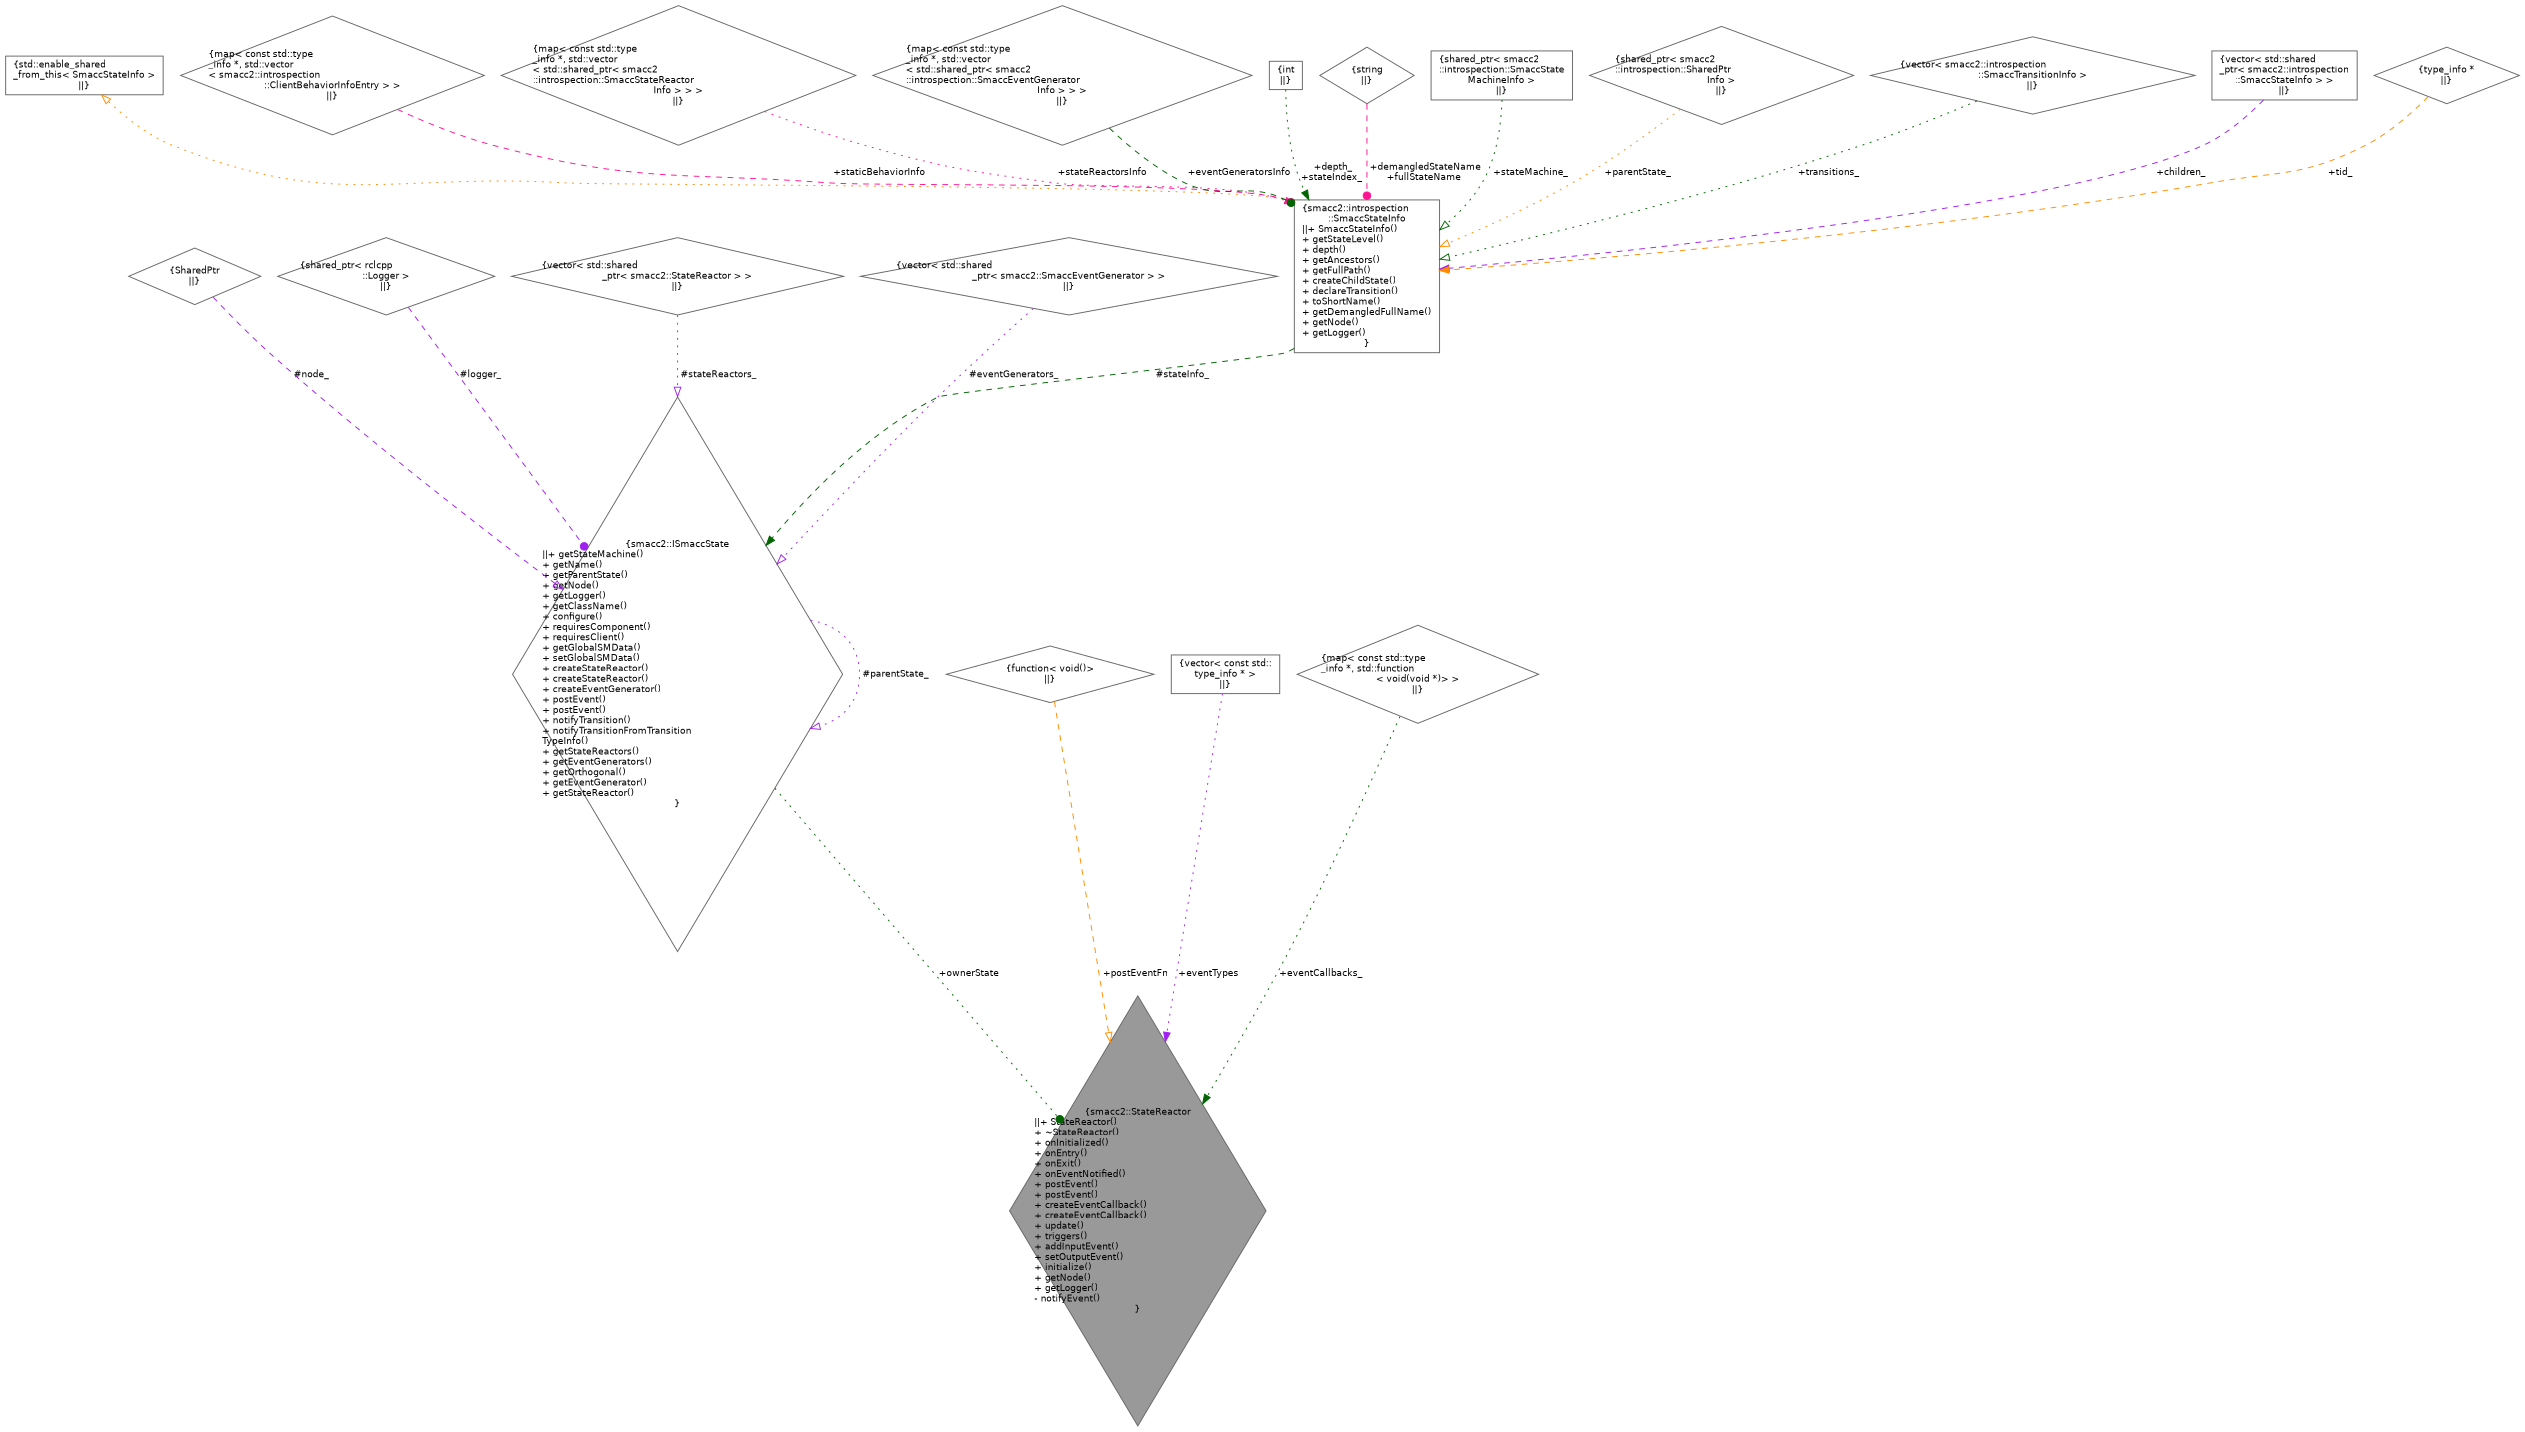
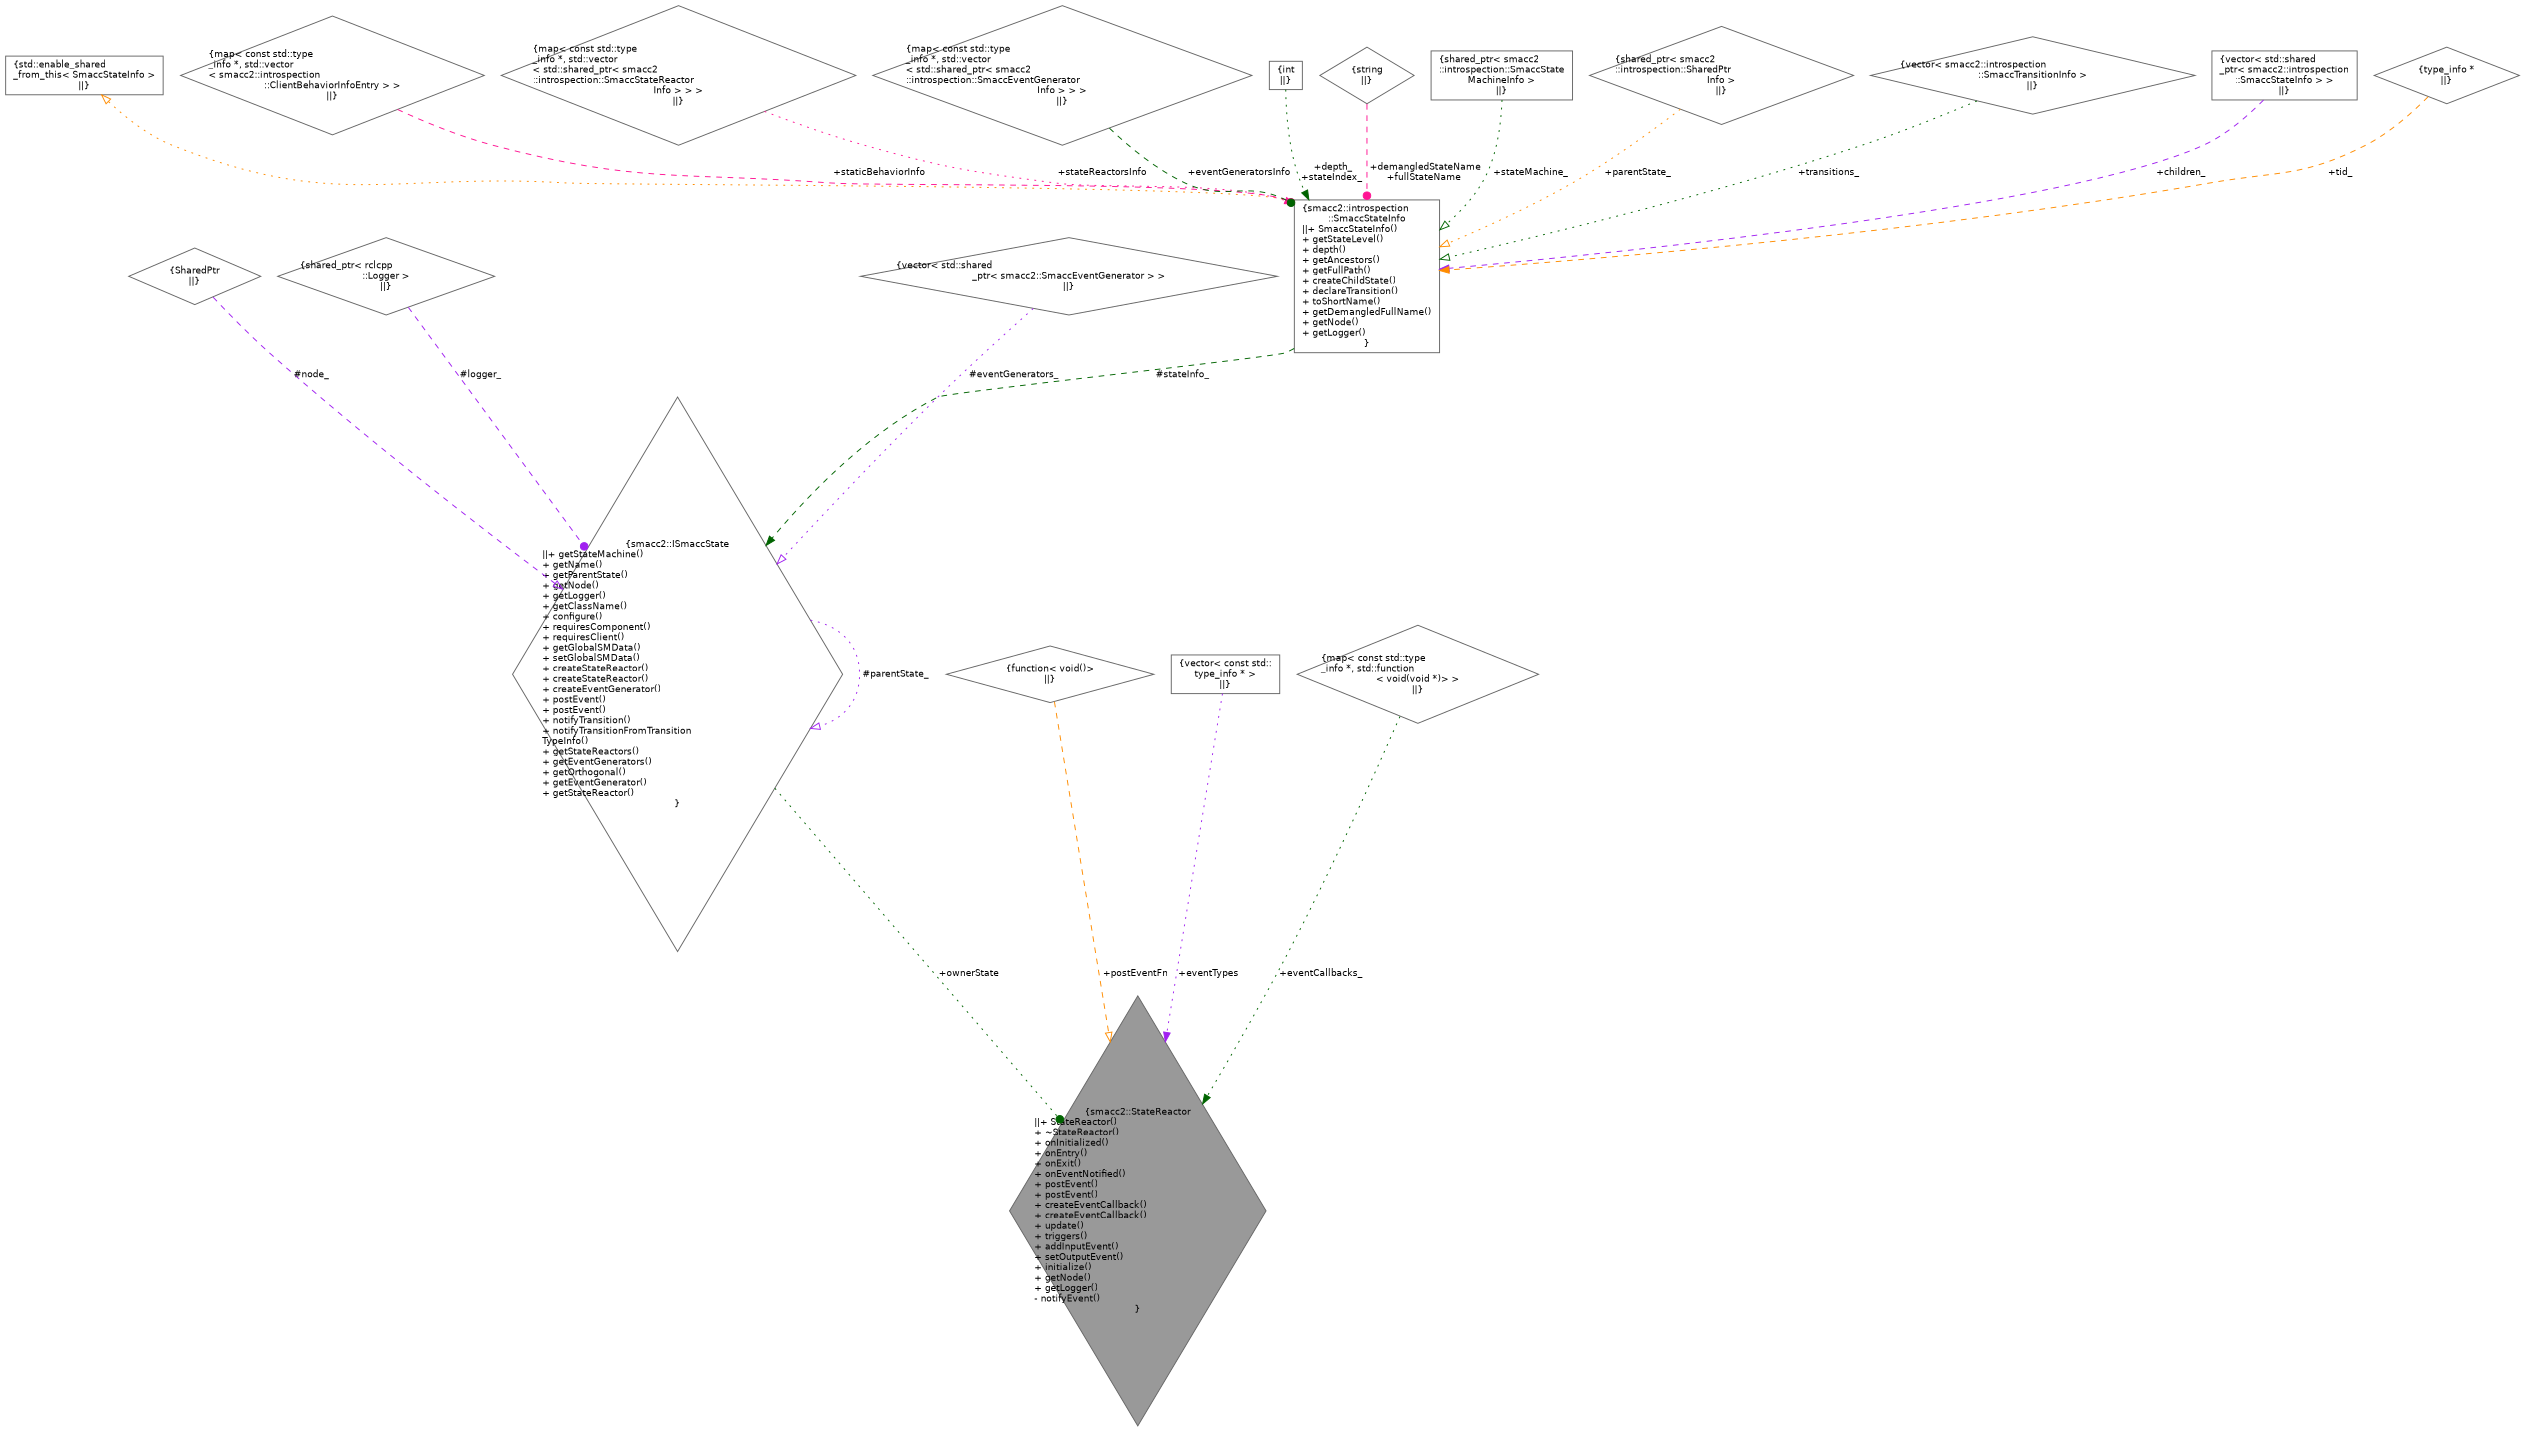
node "{vector< std::shared _ptr< smacc2::StateReactor > > ||}": removed
